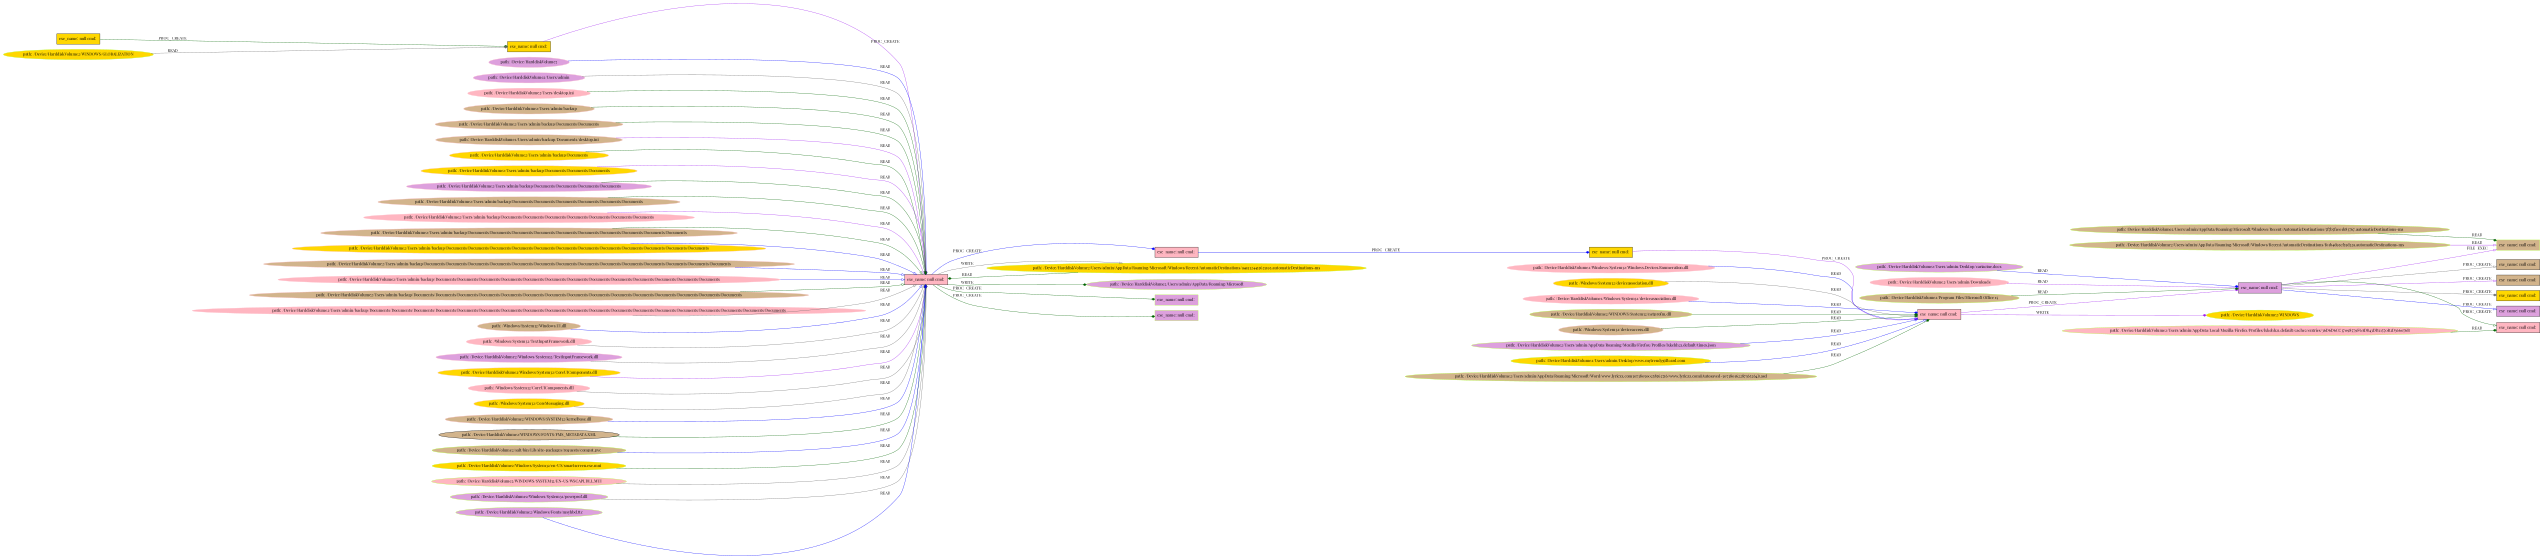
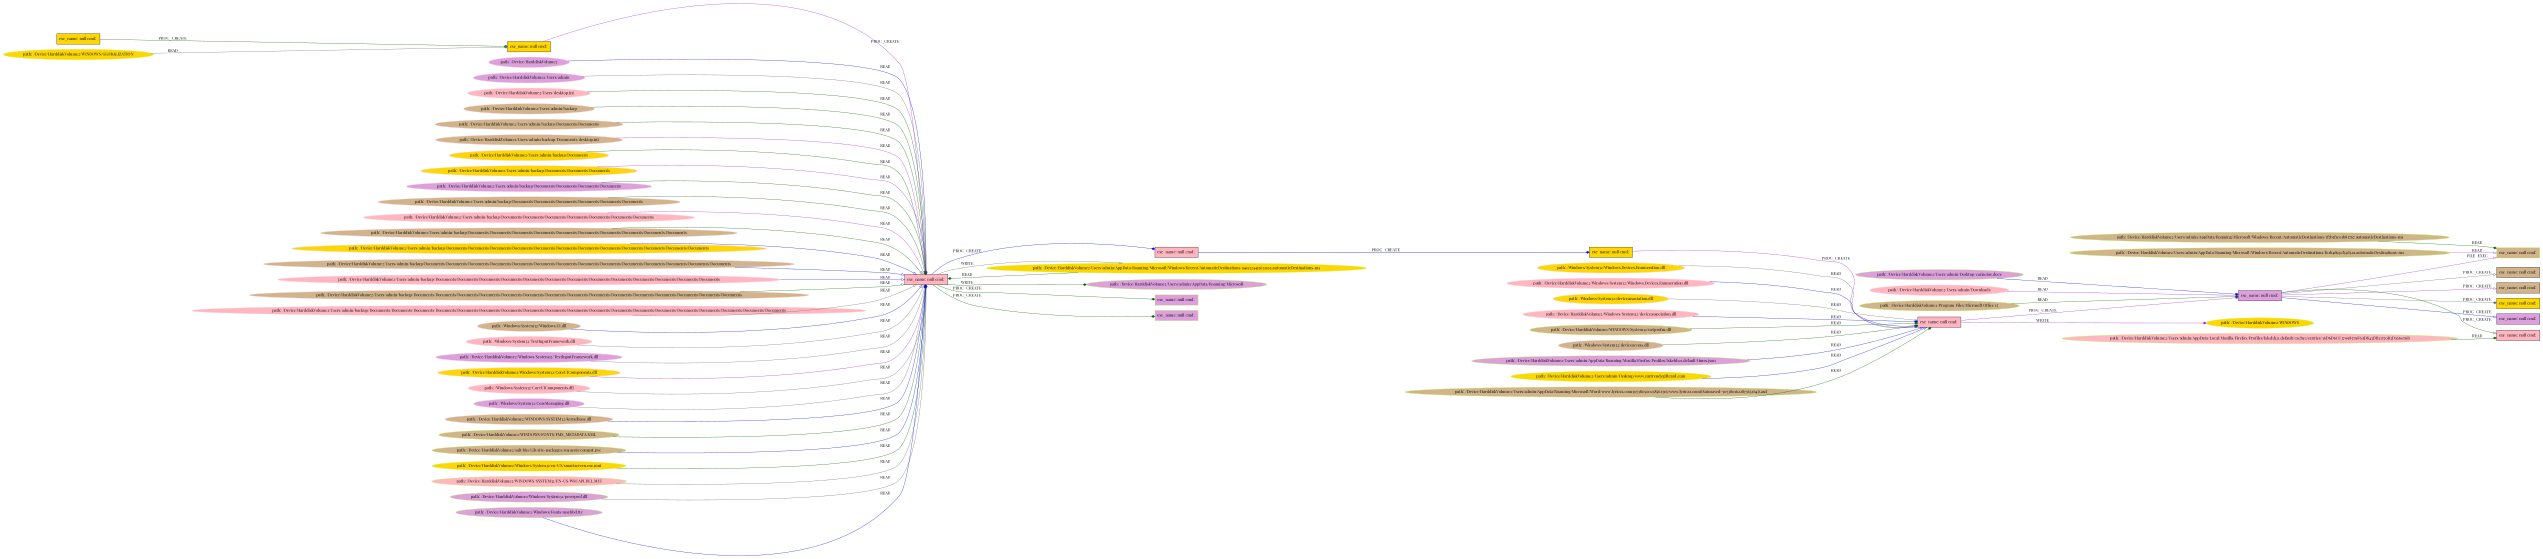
node "path: /Windows/System32/Windows.Devices.Enumeration.dll": added
node "path: /Windows/System32/CoreMessaging.dll": fillcolor gold -> plum
node "path: /Device/HarddiskVolume2/WINDOWS/FONTS/FMS_METADATA.XML": color black -> greenyellow
